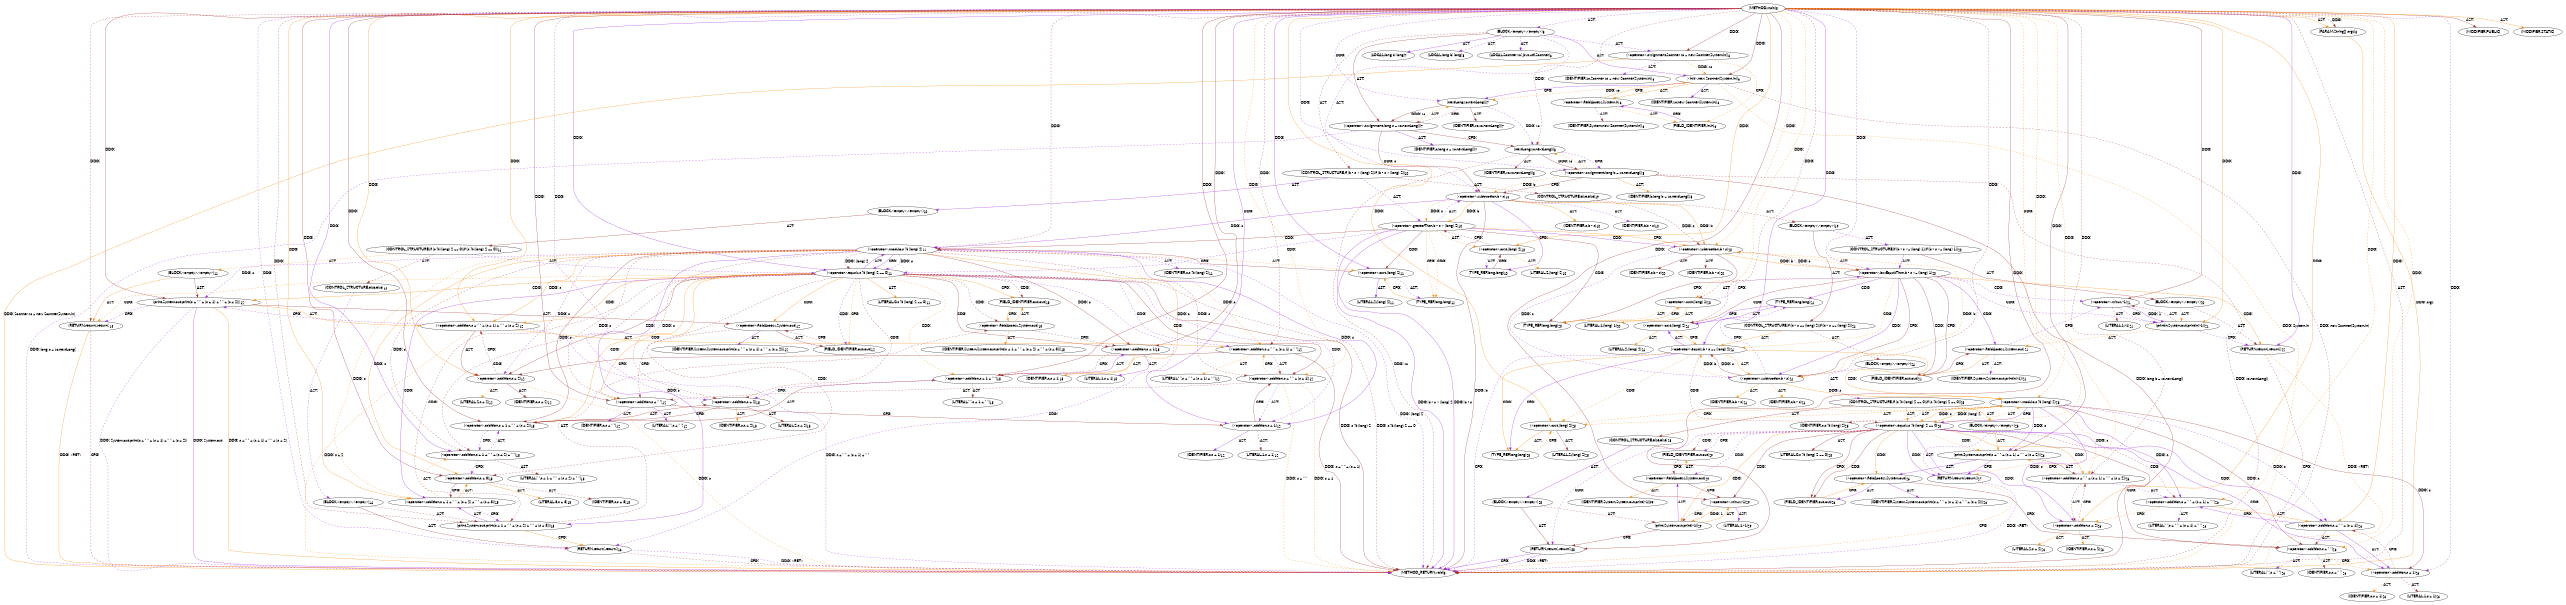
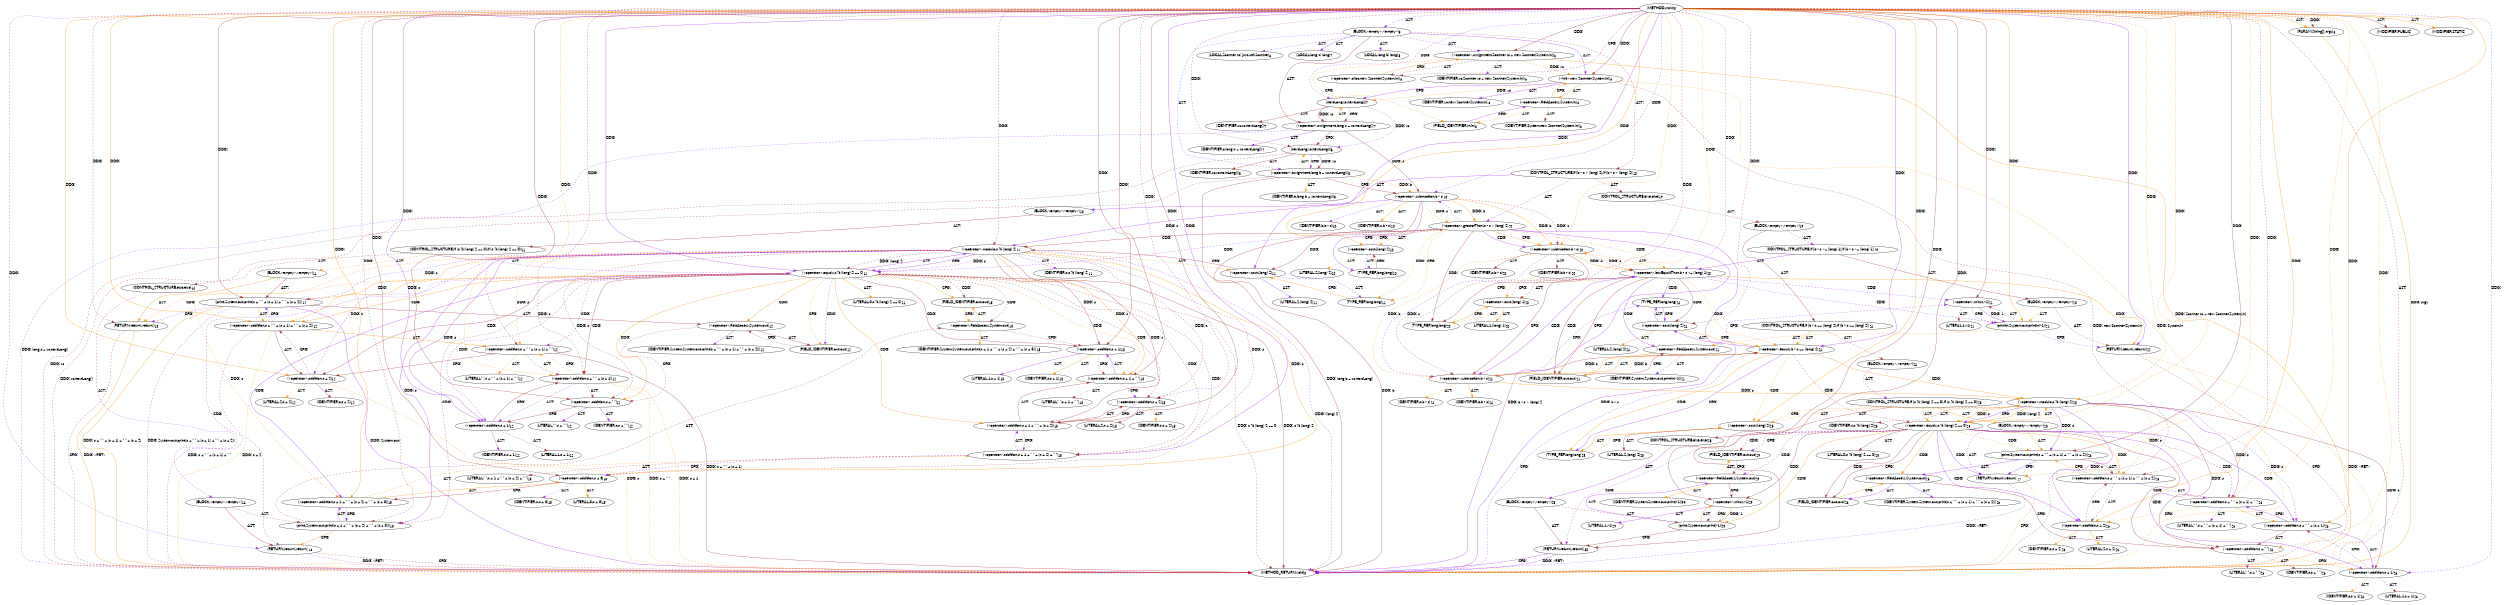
node "(<operator>.alloc,new Scanner(System.in))": added
node "(<operator>.greaterThan,b - a > (long) 2)": text "10" -> "70"
edge "(<operator>.greaterThan,b - a > (long) 2)" -> "(<operator>.lessEqualsThan,b - a <= (long) 1)": added, label "CDG:"
edge "(<operator>.addition,a + 3)" -> "(IDENTIFIER,a,a + 3)": color brown -> purple
